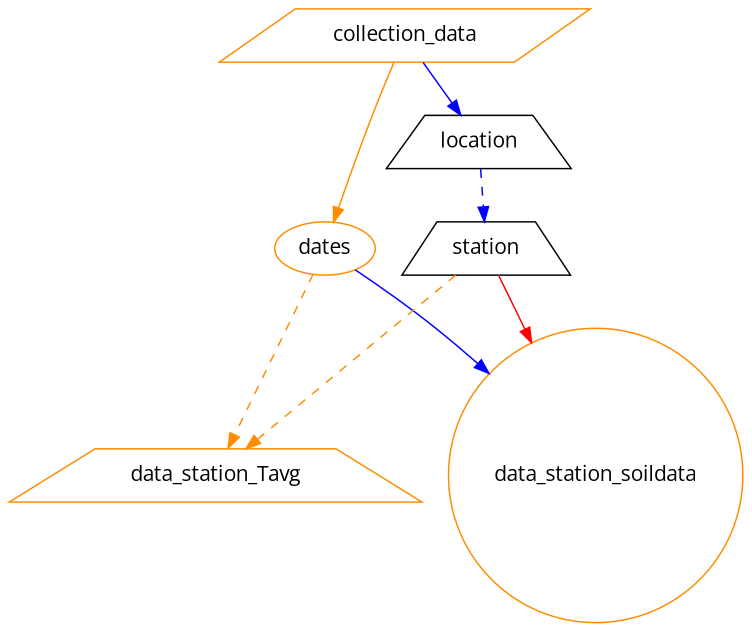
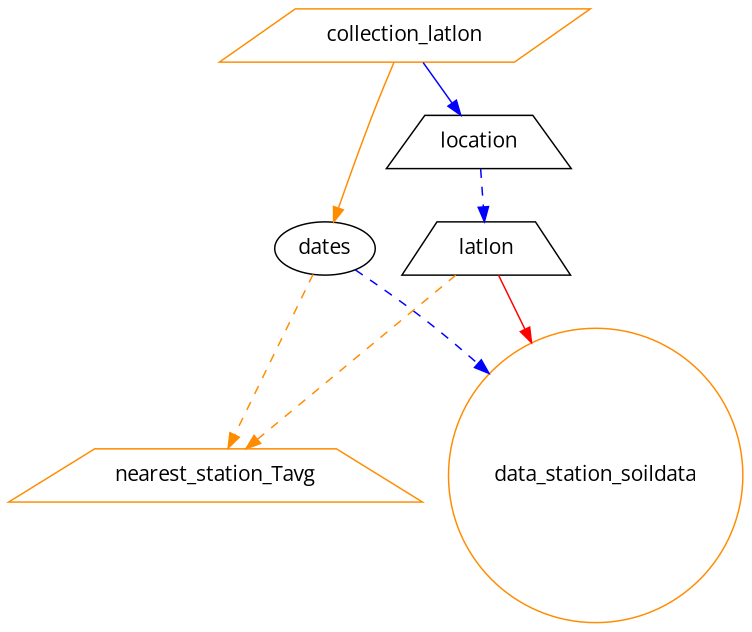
node "collection_data": label "collection_data" -> "collection_latlon"
node "dates": color darkorange -> black
node "station": label "station" -> "latlon"
edge "dates" -> "data_station_soildata": style solid -> dashed
node "data_station_Tavg": label "data_station_Tavg" -> "nearest_station_Tavg"
